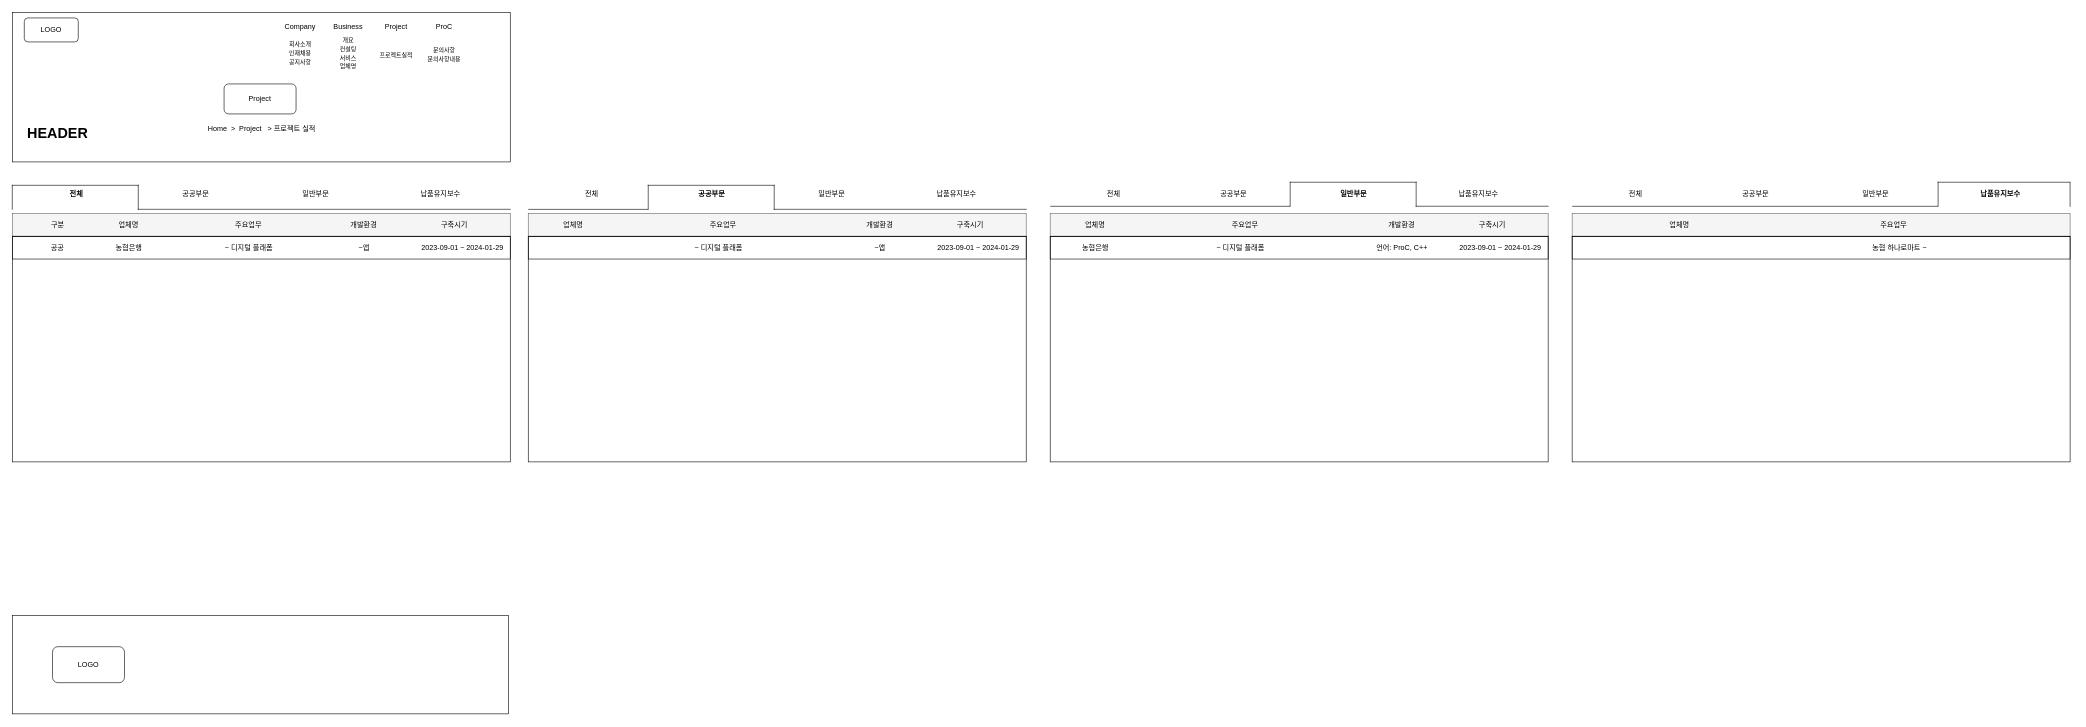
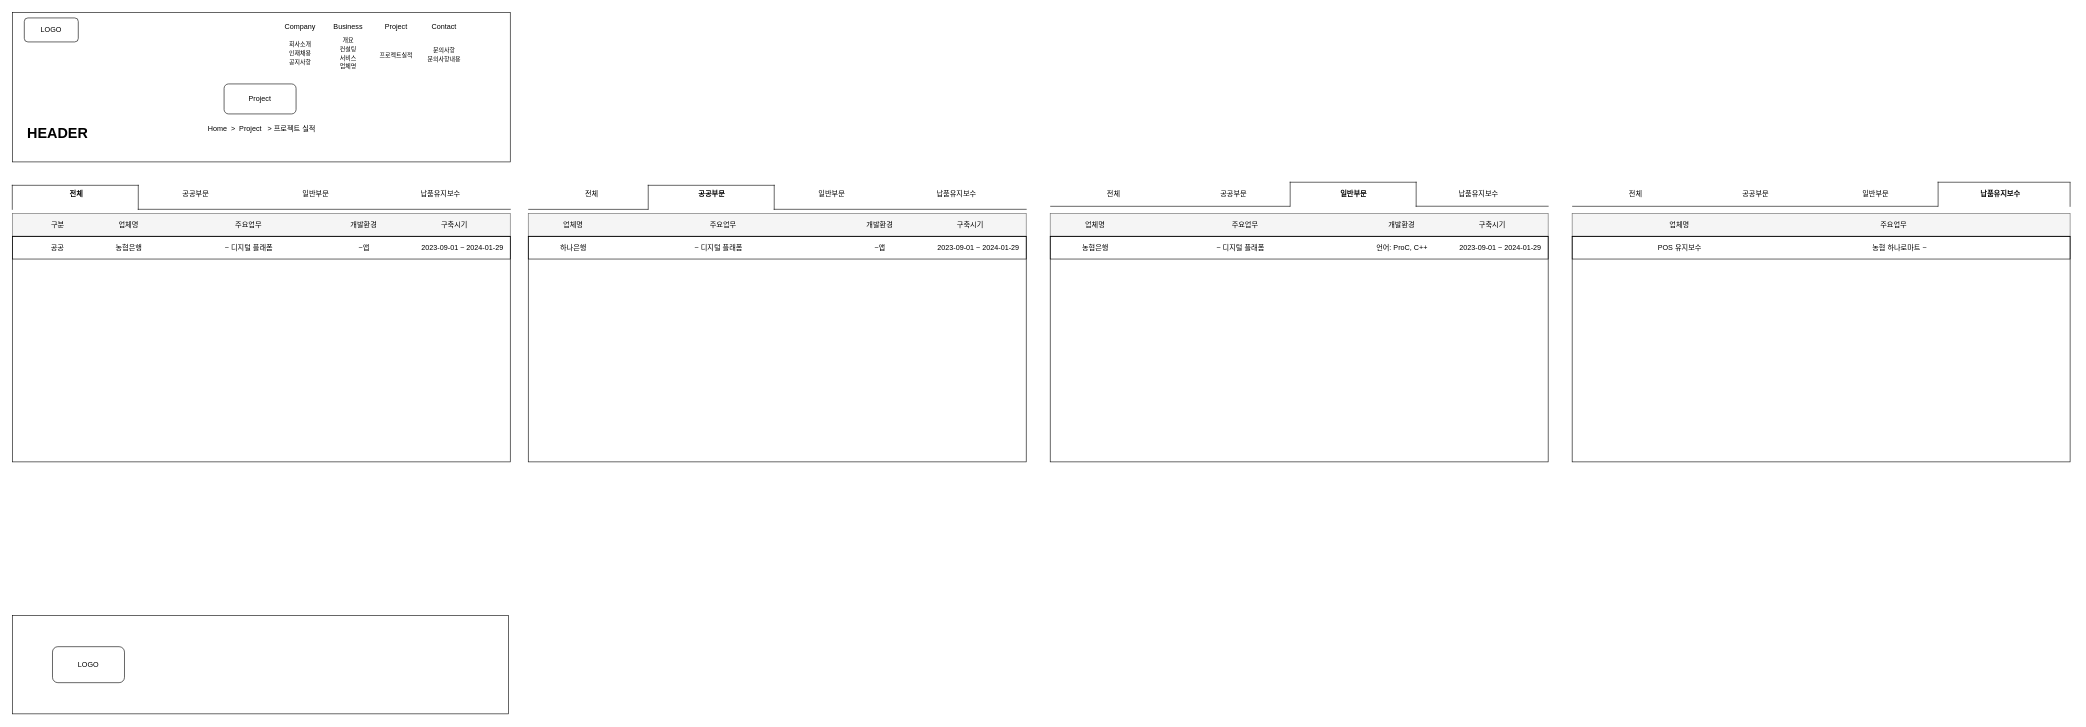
node "ProC": label "ProC" -> "Contact"
node "하나은행": added
node "POS 유지보수": added
